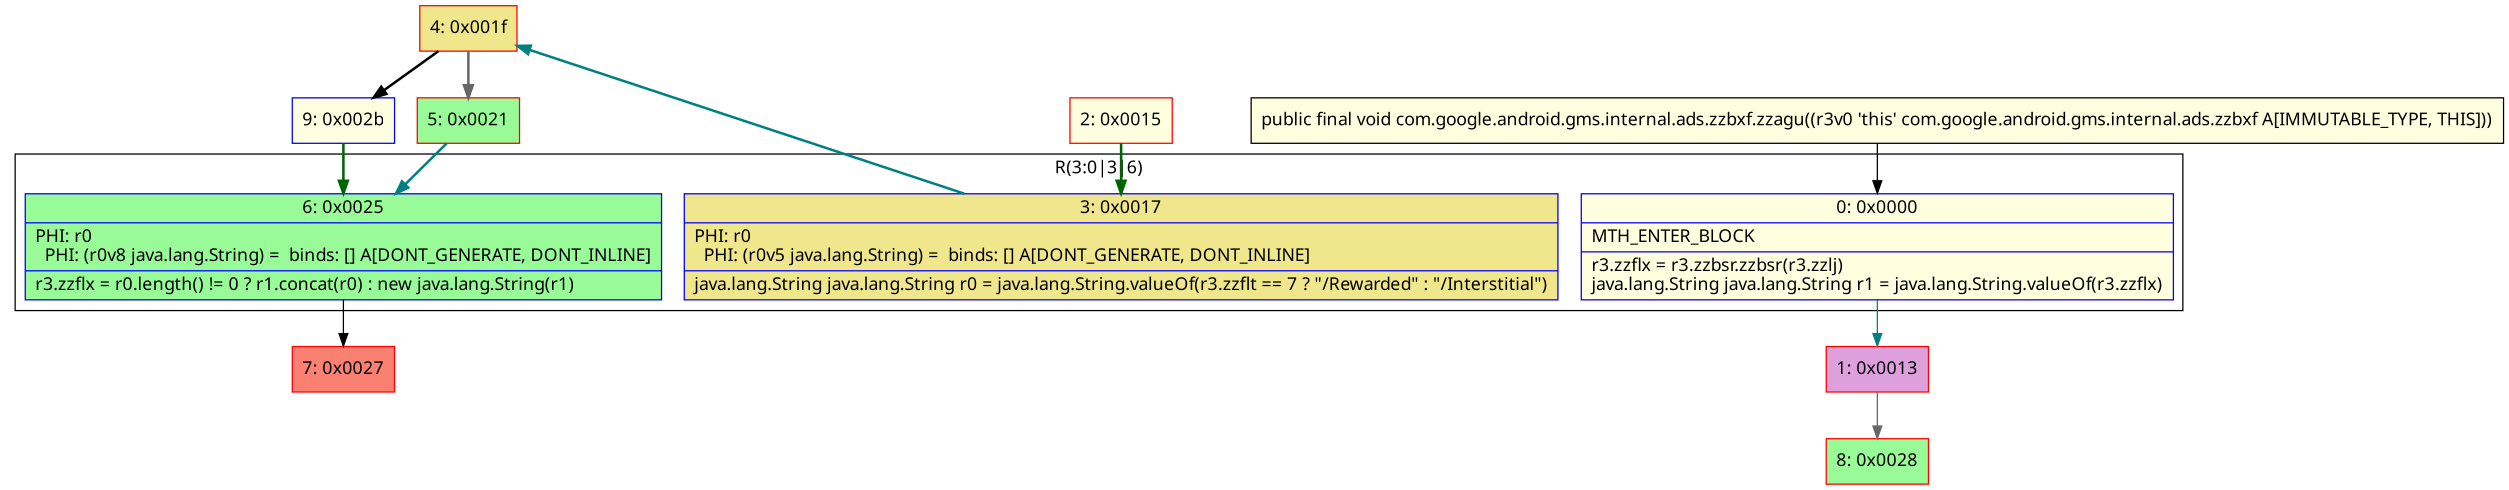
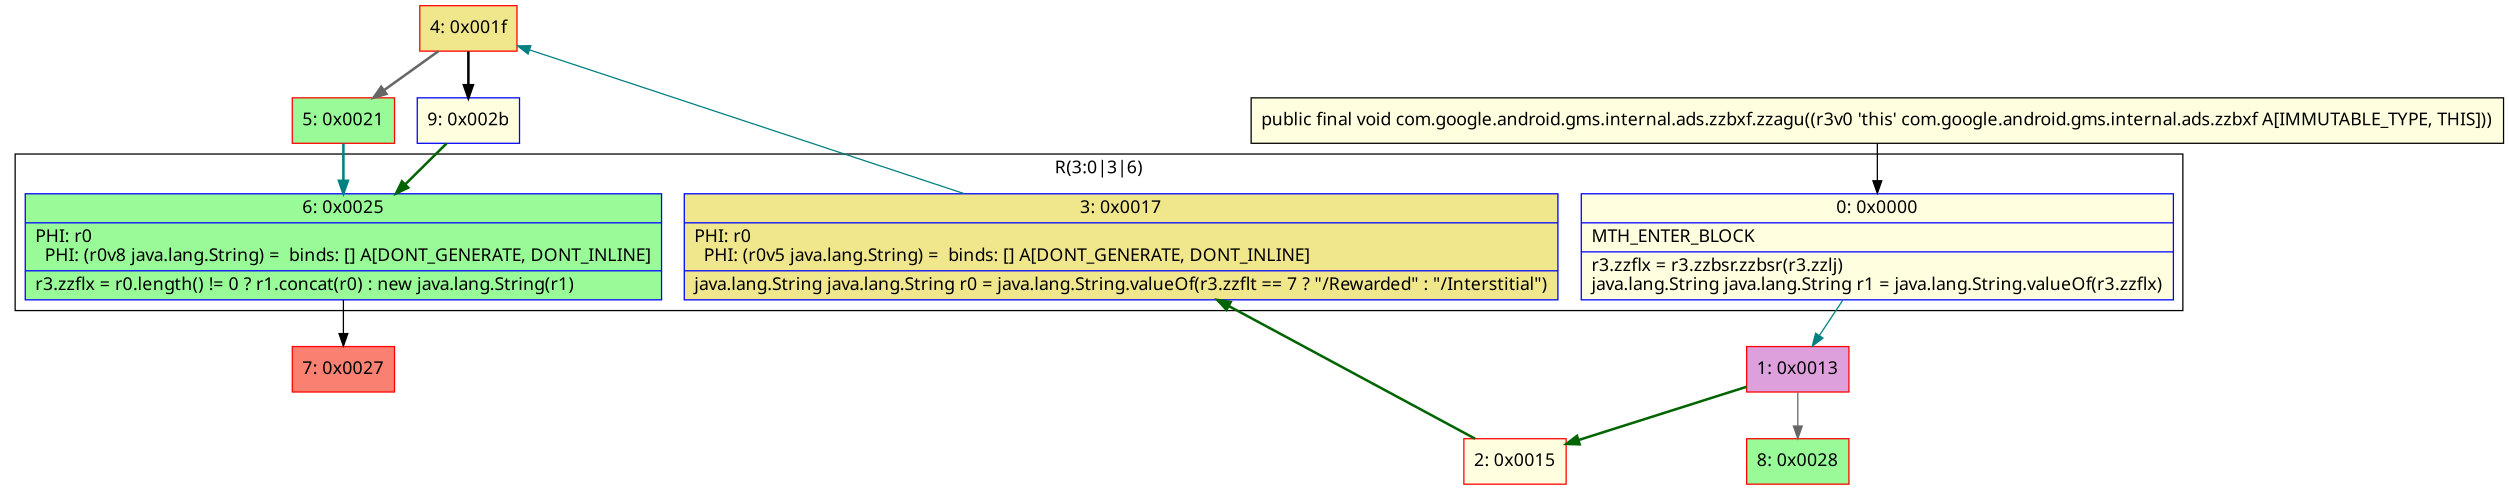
edge "3: 0x0017" -> "4: 0x001f": style bold -> solid
edge "1: 0x0013" -> "2: 0x0015": added
